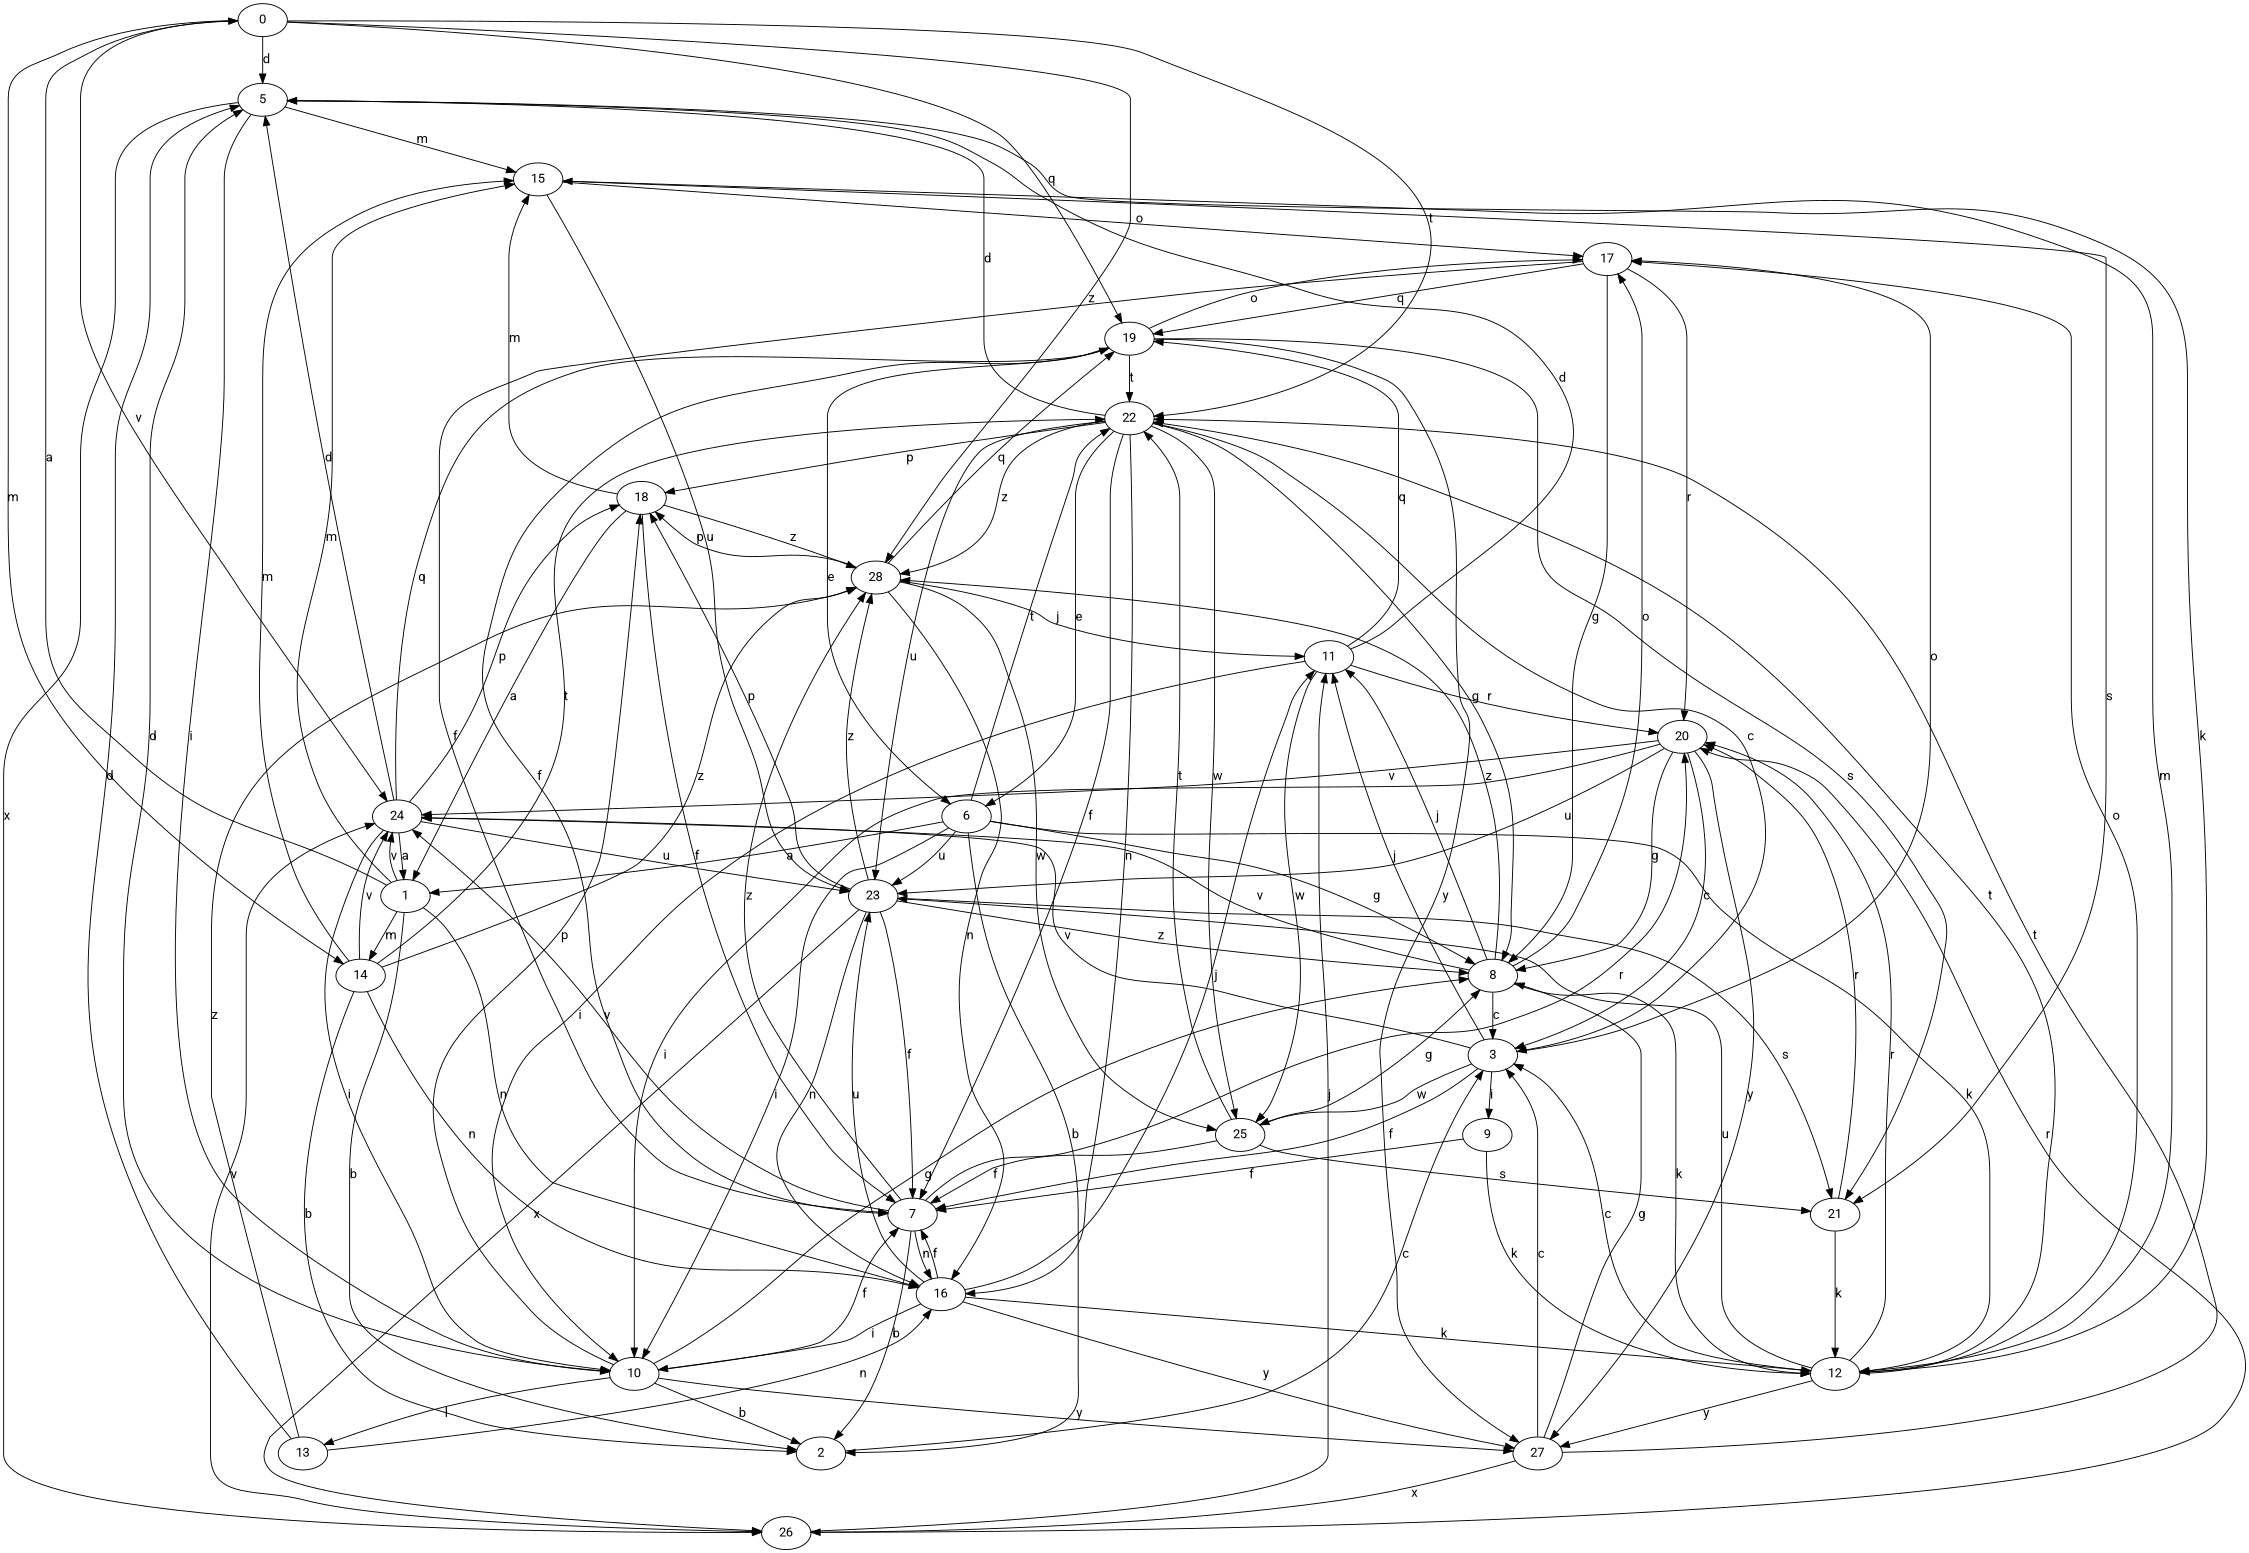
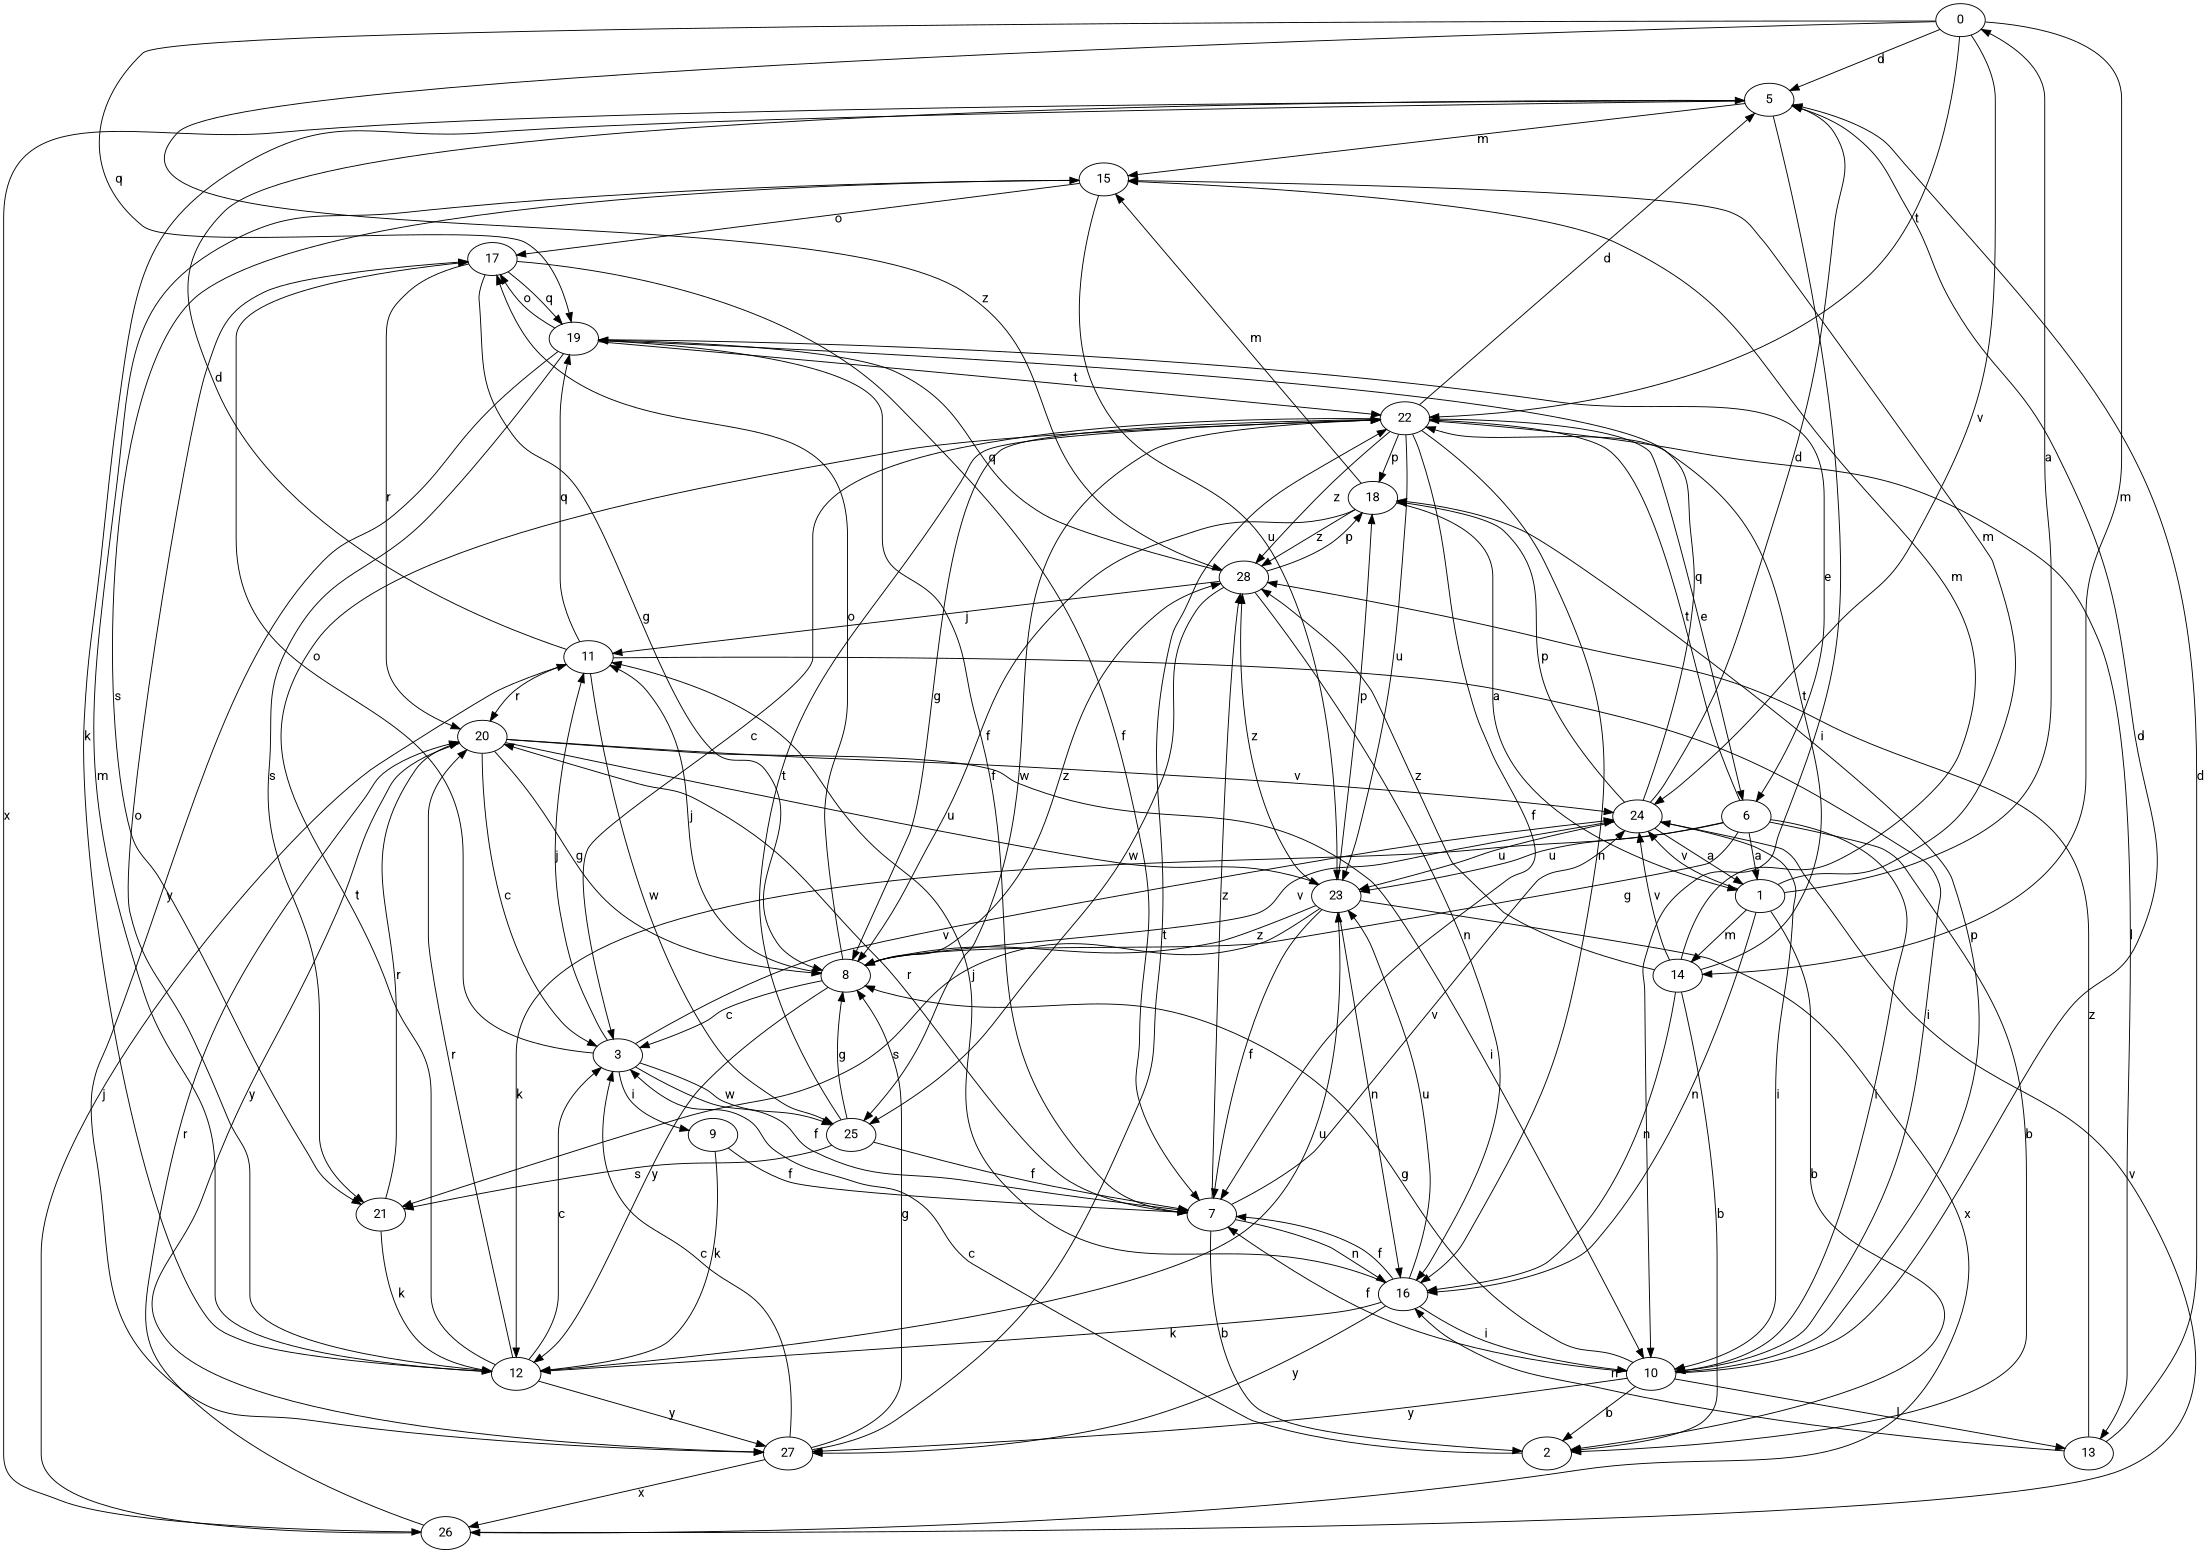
edge "22" -> "13": added, label "l"
edge "18" -> "7": now "18" -> "8"
edge "8" -> "12": label "k" -> "y"
